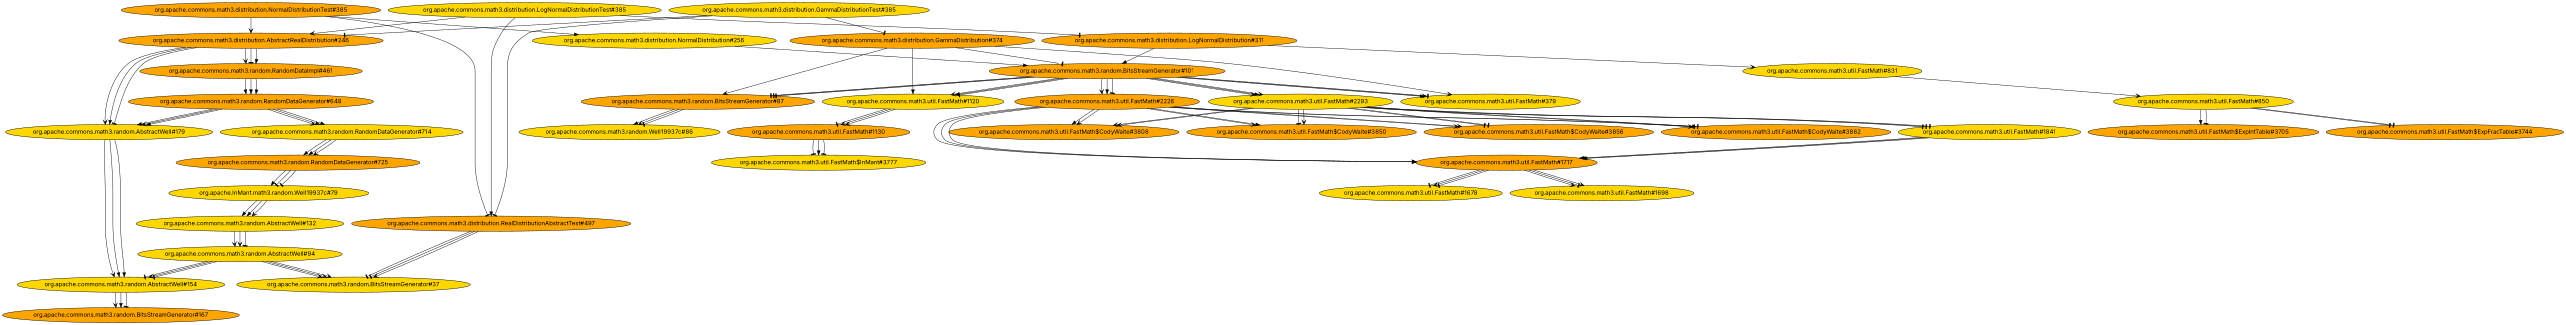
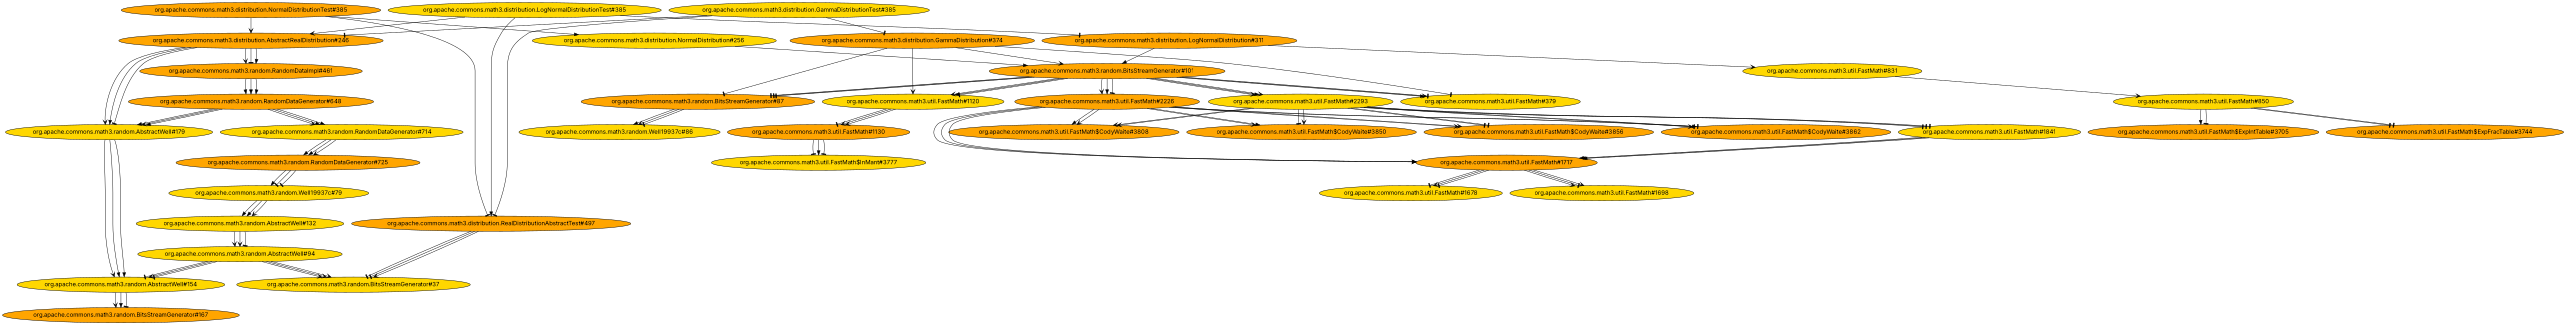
edge "org.apache.commons.math3.distribution.GammaDistribution#374" -> "org.apache.commons.math3.random.BitsStreamGenerator#101": arrowhead tee -> vee
edge "org.apache.commons.math3.distribution.GammaDistribution#374" -> "org.apache.commons.math3.util.FastMath#379": arrowhead vee -> tee
edge "org.apache.commons.math3.distribution.GammaDistribution#374" -> "org.apache.commons.math3.util.FastMath#1120": arrowhead normal -> vee
edge "org.apache.commons.math3.distribution.GammaDistribution#374" -> "org.apache.commons.math3.random.BitsStreamGenerator#87": arrowhead vee -> tee
node "org.apache.lnMant.math3.random.Well19937c#79": label "org.apache.lnMant.math3.random.Well19937c#79" -> "org.apache.commons.math3.random.Well19937c#79"
